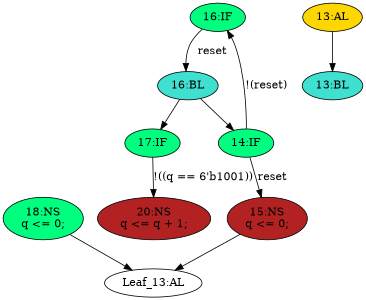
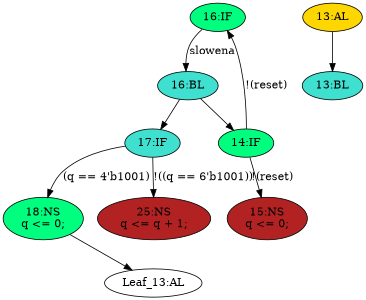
edge "16:IF" -> "16:BL": label "reset" -> "slowena"
node "17:IF": fillcolor springgreen -> turquoise
edge "17:IF" -> "18:NS q <= 0;": added, label "(q == 4'b1001)"
edge "14:IF" -> "15:NS q <= 0;": label "reset" -> "!(reset)"
node "20:NS q <= q + 1;": label "20:NS q <= q + 1;" -> "25:NS q <= q + 1;"
edge "15:NS q <= 0;" -> "Leaf_13:AL": removed
